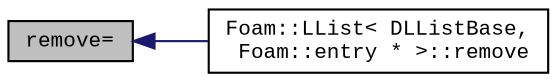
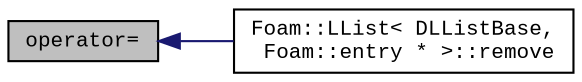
node "remove=": label "remove=" -> "operator="
